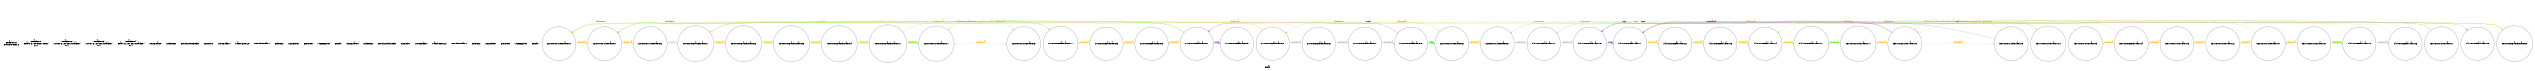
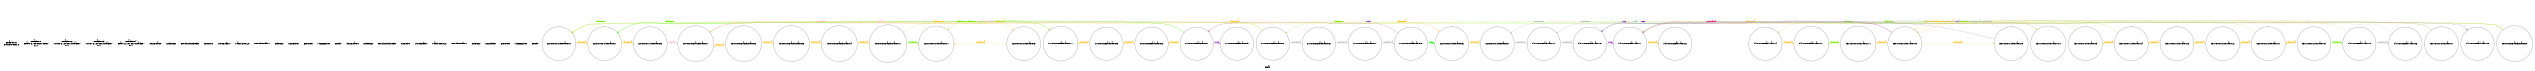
edge "n0_0_0_0_Branch0_at_0_1" -> "n0_0_0_0_Branch0_at_0_2": reversed
node "n4_1_0_0_Read1_at_1_3": removed
node "n3_1_0_0_Fetch1_at_1_4": label "n3_1_0_0_Fetch1_at_1_4" -> "n3_1_0_0_Write1_at_1_4"
